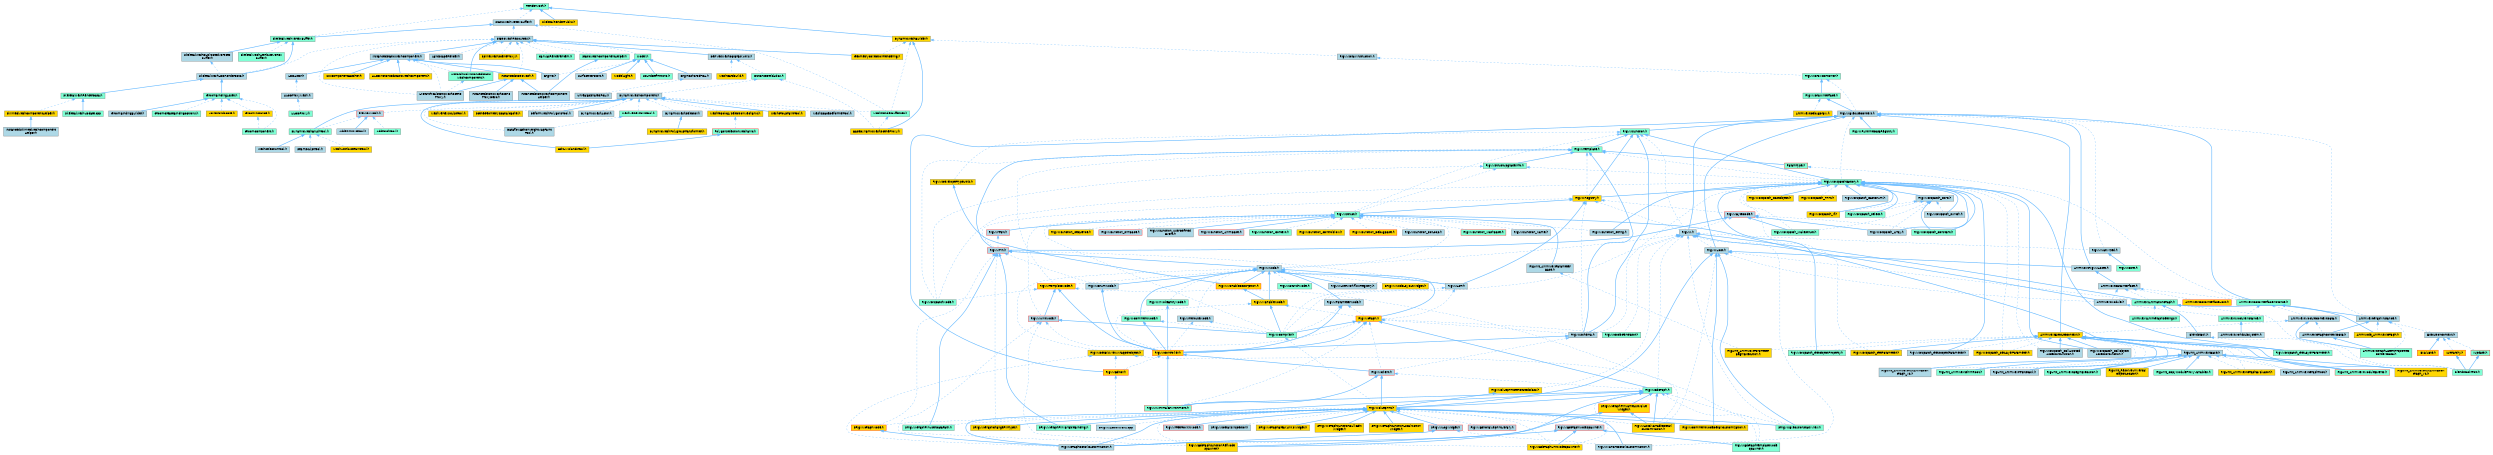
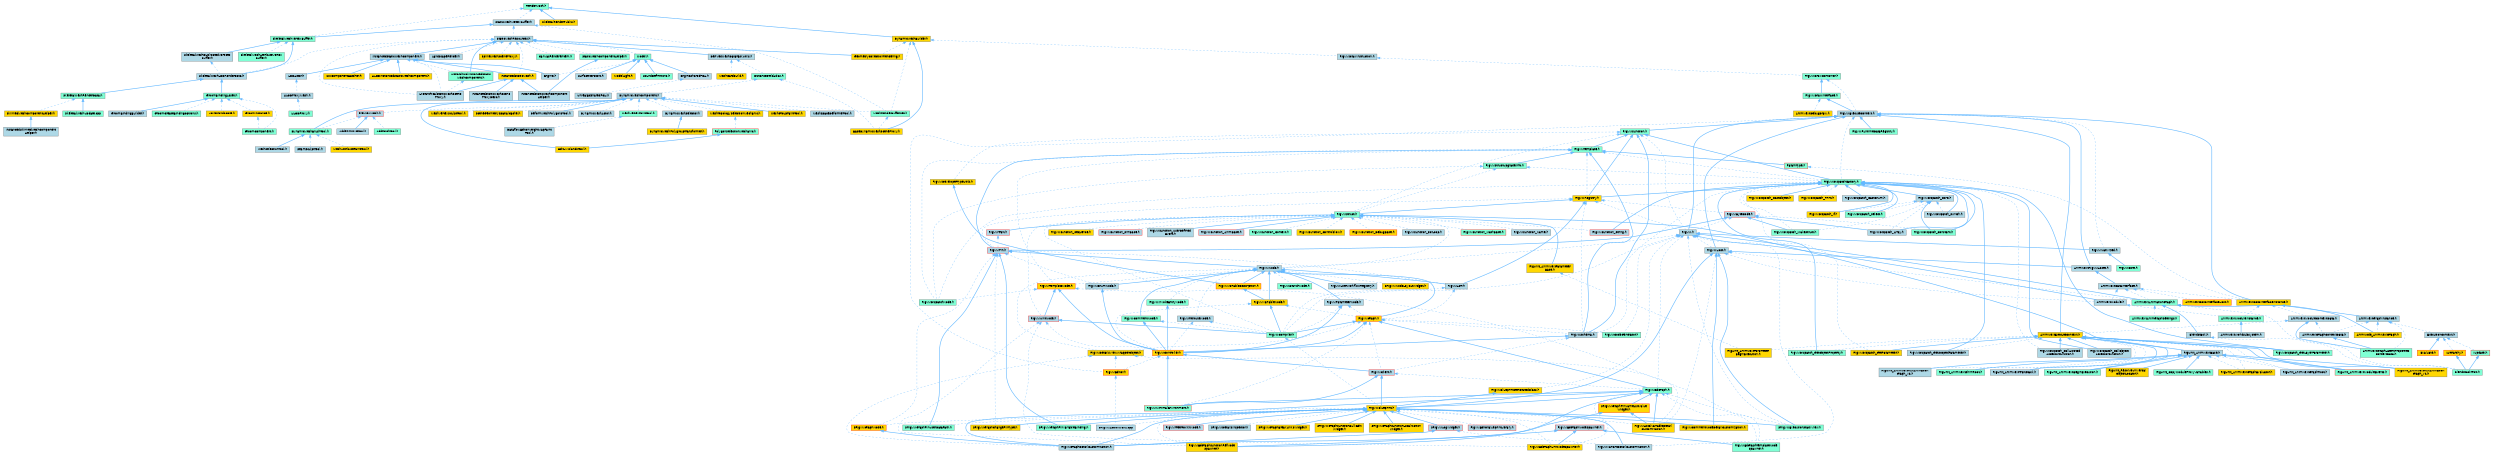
edge "DataflowEditorWeightMapPaint Tool.h" -> "DynamicMeshComponent.h": removed
edge "AnimNextGraphInstance.h" -> "RigVMExecuteContext.h": removed
edge "RigVMEditor.h" -> "RigVMExecuteContext.h": style bold -> dashed
node "RigVMFunction_String.h": color grey40 -> red
edge "RigVMNativized.h" -> "RigVM.h": style dashed -> bold
node "RigUnit_AnimNextParameter Base.h": fillcolor lightblue -> gold
node "AnimNextDataInterfaceInstance.h": fillcolor aquamarine -> gold
edge "AnimNextGraphContextData.h" -> "AnimNextGraphInstance.h": style bold -> dashed
edge "RigUnit_AnimNextBase.h" -> "AnimNextExecuteContext.h": removed
node "RigVMDispatch_SetLayerParameter.h": removed
